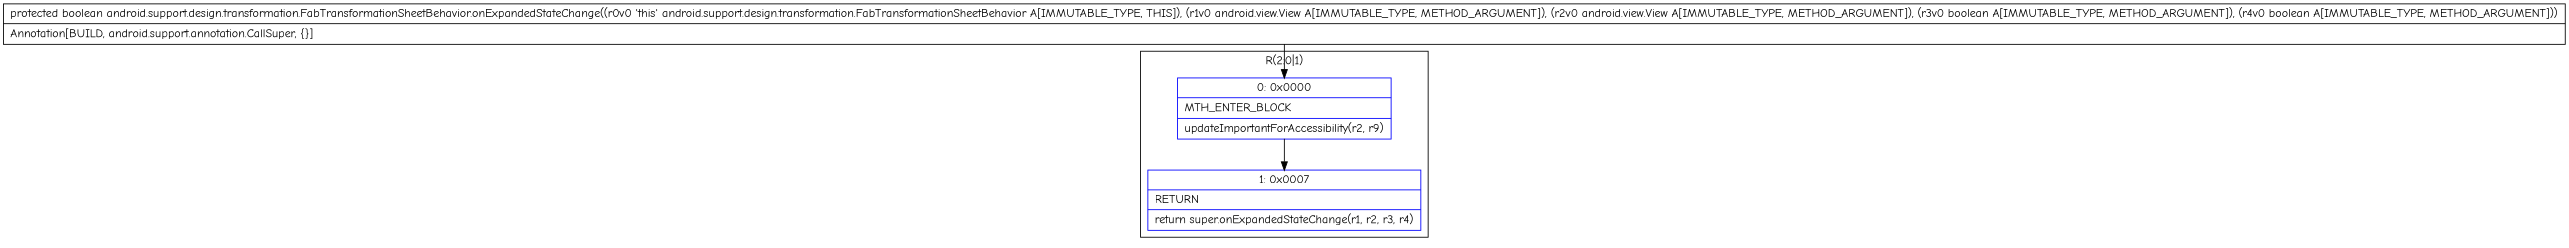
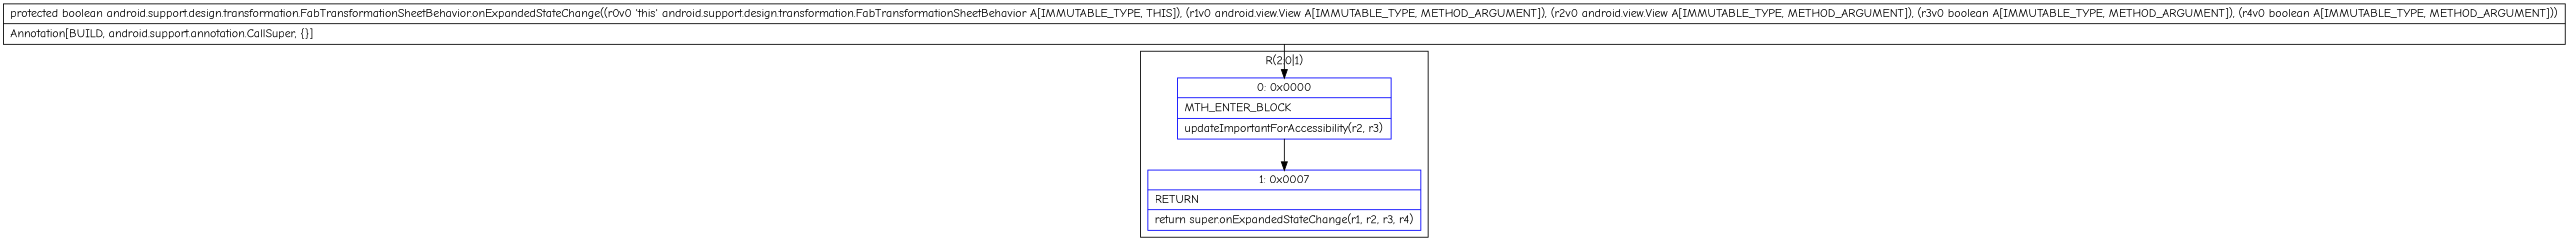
node "0: 0x0000": text "updateImportantForAccessibility(r2, r9)" -> "updateImportantForAccessibility(r2, r3)"
